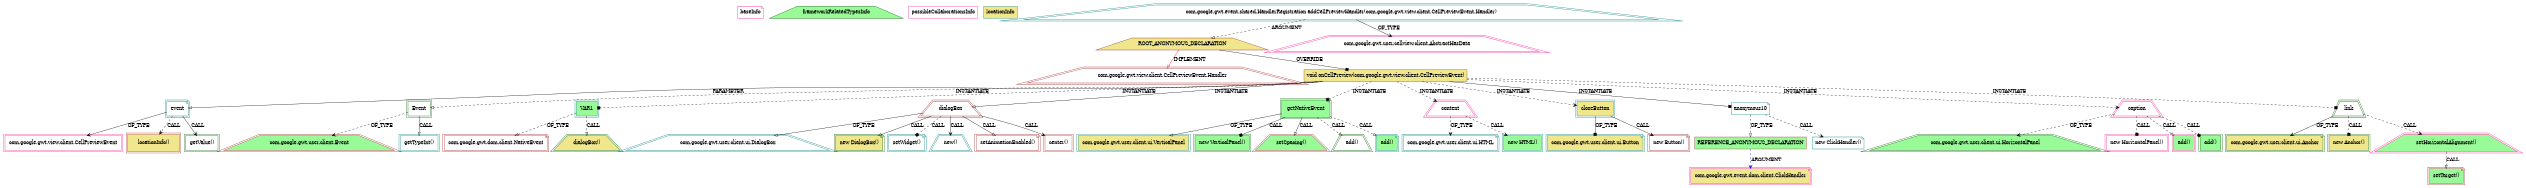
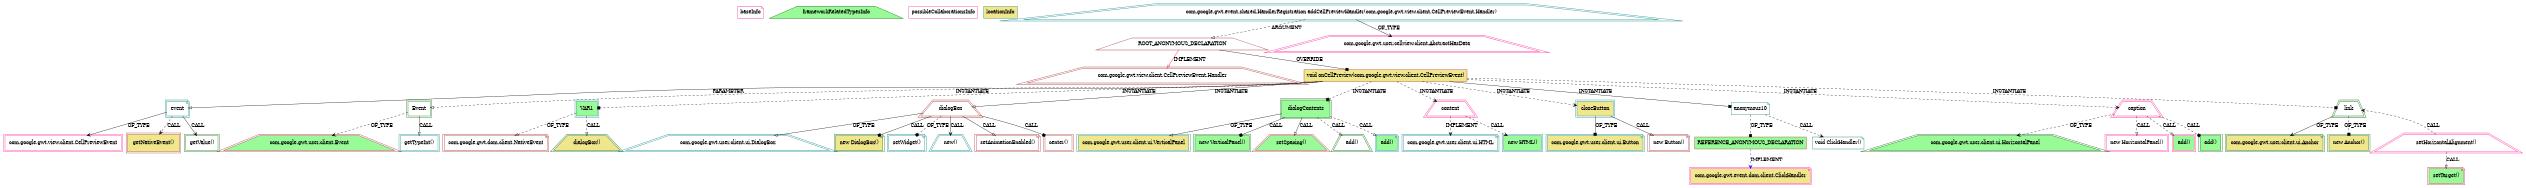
node "ROOT_ANONYMOUS_DECLARATION": fillcolor khaki -> white
node "getNativeEvent": label "getNativeEvent" -> "dialogContents"
edge "dialogBox" -> "center()": arrowhead vee -> box
edge "anonymous10" -> "REFERENCE_ANONYMOUS_DECLARATION": arrowhead onormal -> box
edge "caption" -> "new HorizontalPanel()": arrowhead box -> onormal
edge "link" -> "setHorizontalAlignment()": reversed
edge "dialogBox" -> "new DialogBox()": arrowhead onormal -> box
edge "closeButton" -> "new Button()": arrowhead vee -> onormal
edge "dialogBox" -> "setWidget()": label "CALL" -> "OF_TYPE"
edge "content" -> "com.google.gwt.user.client.ui.HTML": label "OF_TYPE" -> "IMPLEMENT"
edge "link" -> "new Anchor()": label "CALL" -> "OF_TYPE"
node "locationInfo()": label "locationInfo()" -> "getNativeEvent()"
node "new ClickHandler()": label "new ClickHandler()" -> "void ClickHandler()"
node "setHorizontalAlignment()": fillcolor palegreen -> white
edge "REFERENCE_ANONYMOUS_DECLARATION" -> "com.google.gwt.event.dom.client.ClickHandler": label "ARGUMENT" -> "IMPLEMENT"
